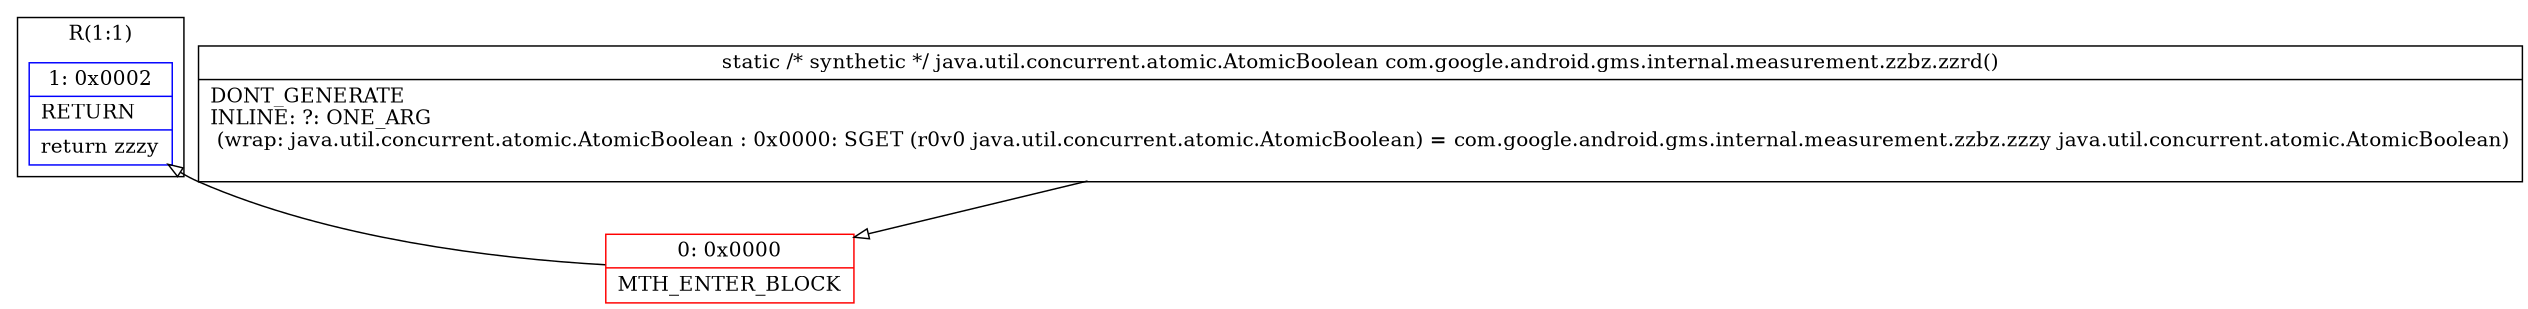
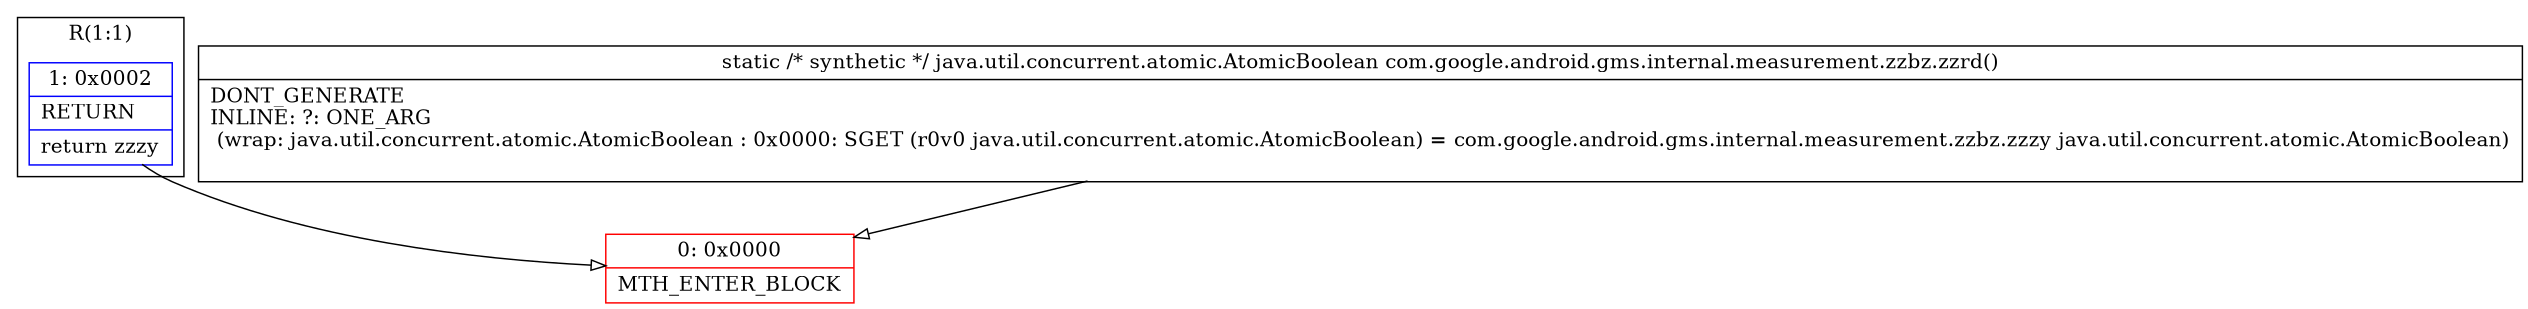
edge "0: 0x0000" -> "1: 0x0002": reversed
